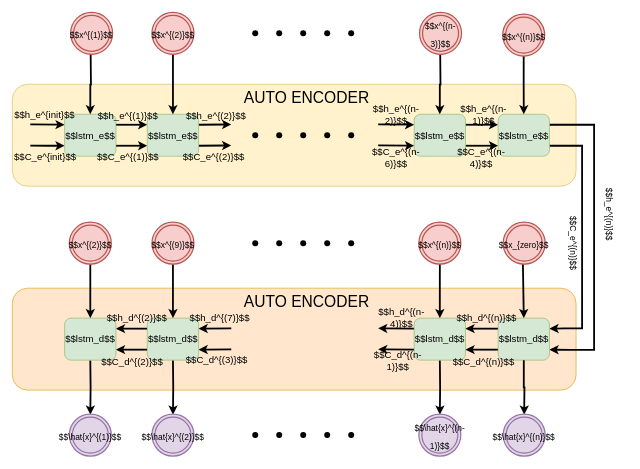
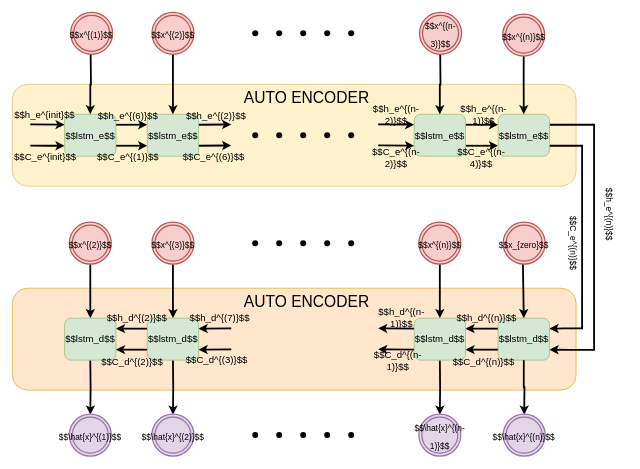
node "$$h_e^{(1)}$$": label "$$h_e^{(1)}$$" -> "$$h_e^{(6)}$$"
node "$$C_e^{(2)}$$": label "$$C_e^{(2)}$$" -> "$$C_e^{(6)}$$"
node "$$C_e^{(n-6)}$$": label "$$C_e^{(n-6)}$$" -> "$$C_e^{(n-2)}$$"
node "$$x^{(9)}$$": label "$$x^{(9)}$$" -> "$$x^{(3)}$$"
node "$$h_d^{(n-4)}$$": label "$$h_d^{(n-4)}$$" -> "$$h_d^{(n-1)}$$"
